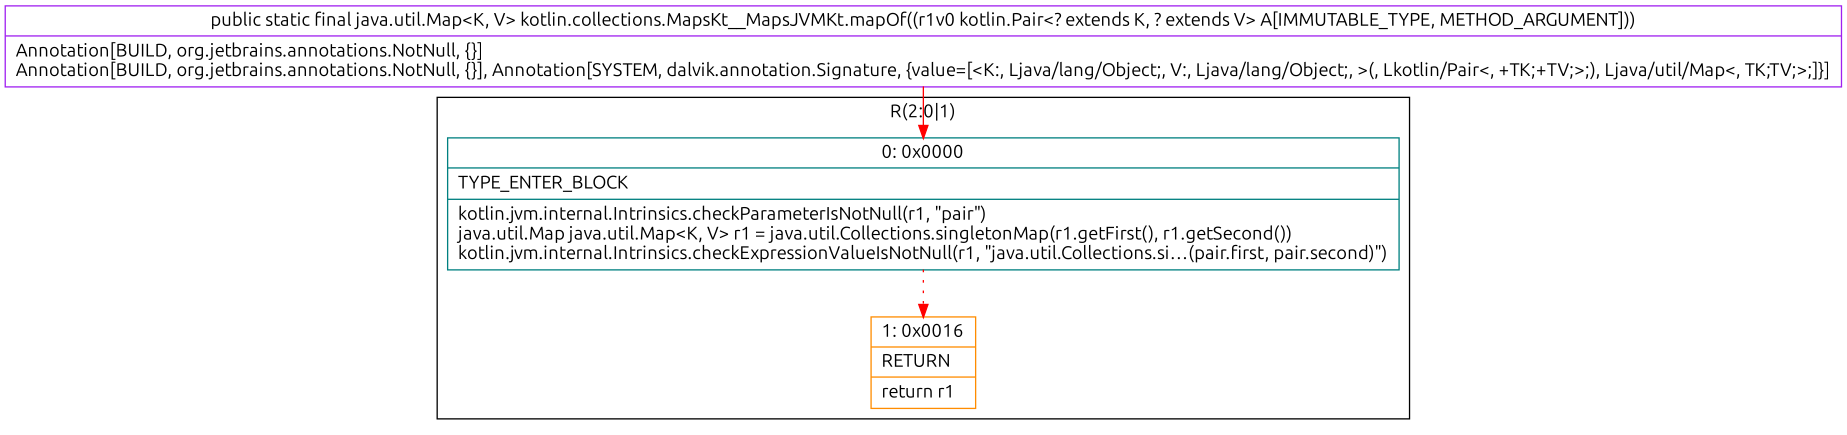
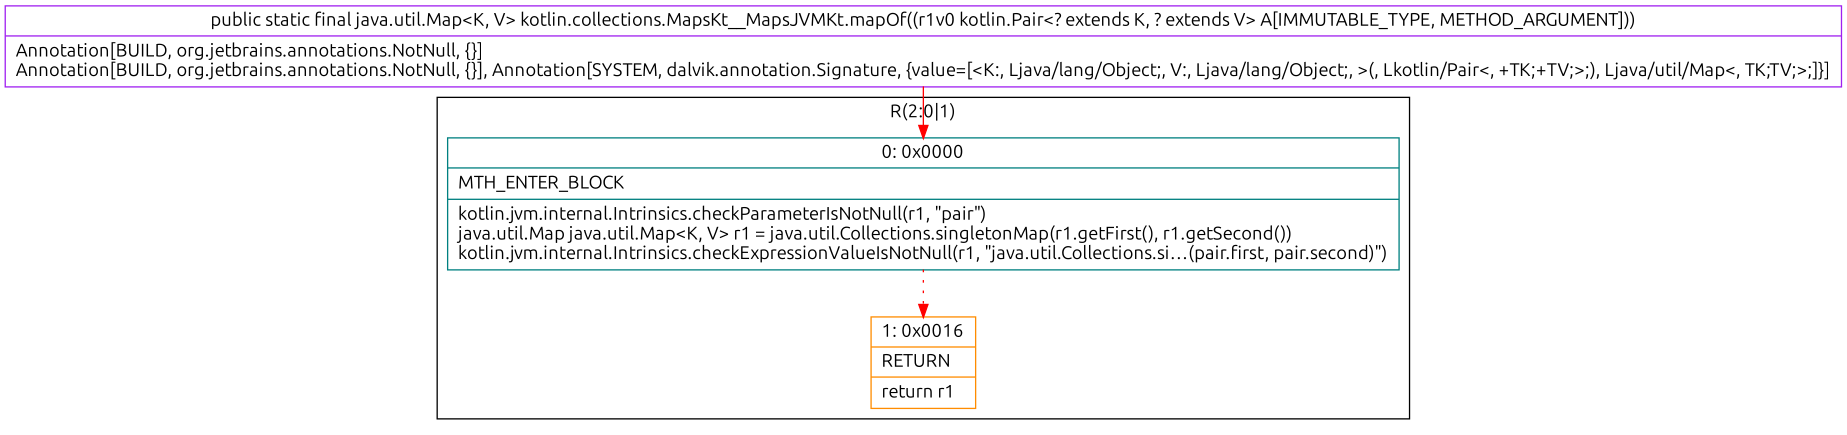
node "0: 0x0000": text "TYPE_ENTER_BLOCK" -> "MTH_ENTER_BLOCK"
